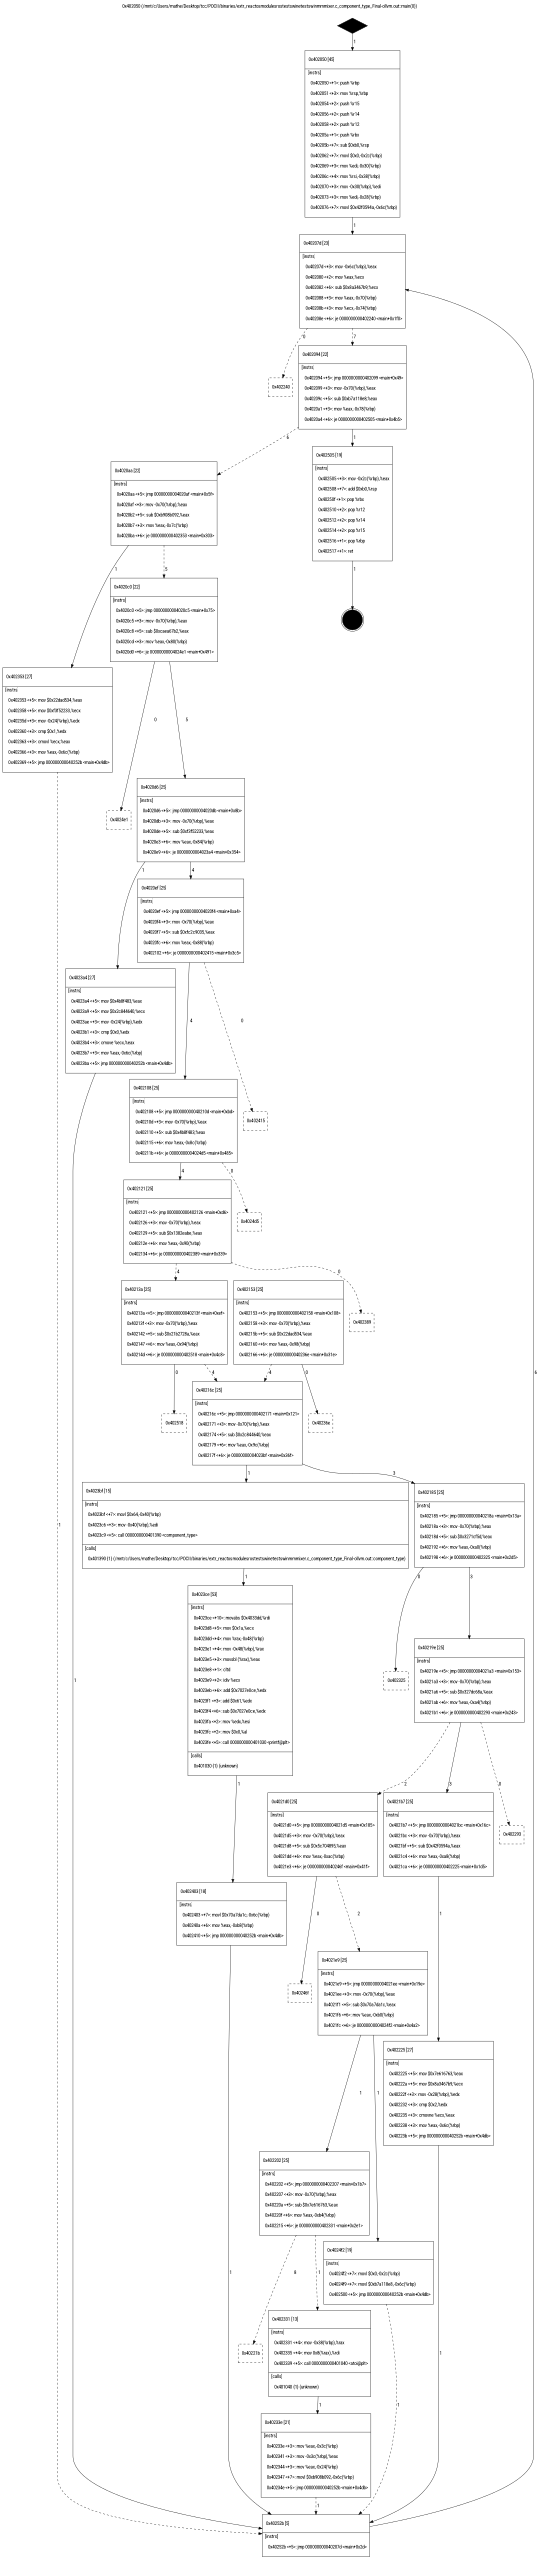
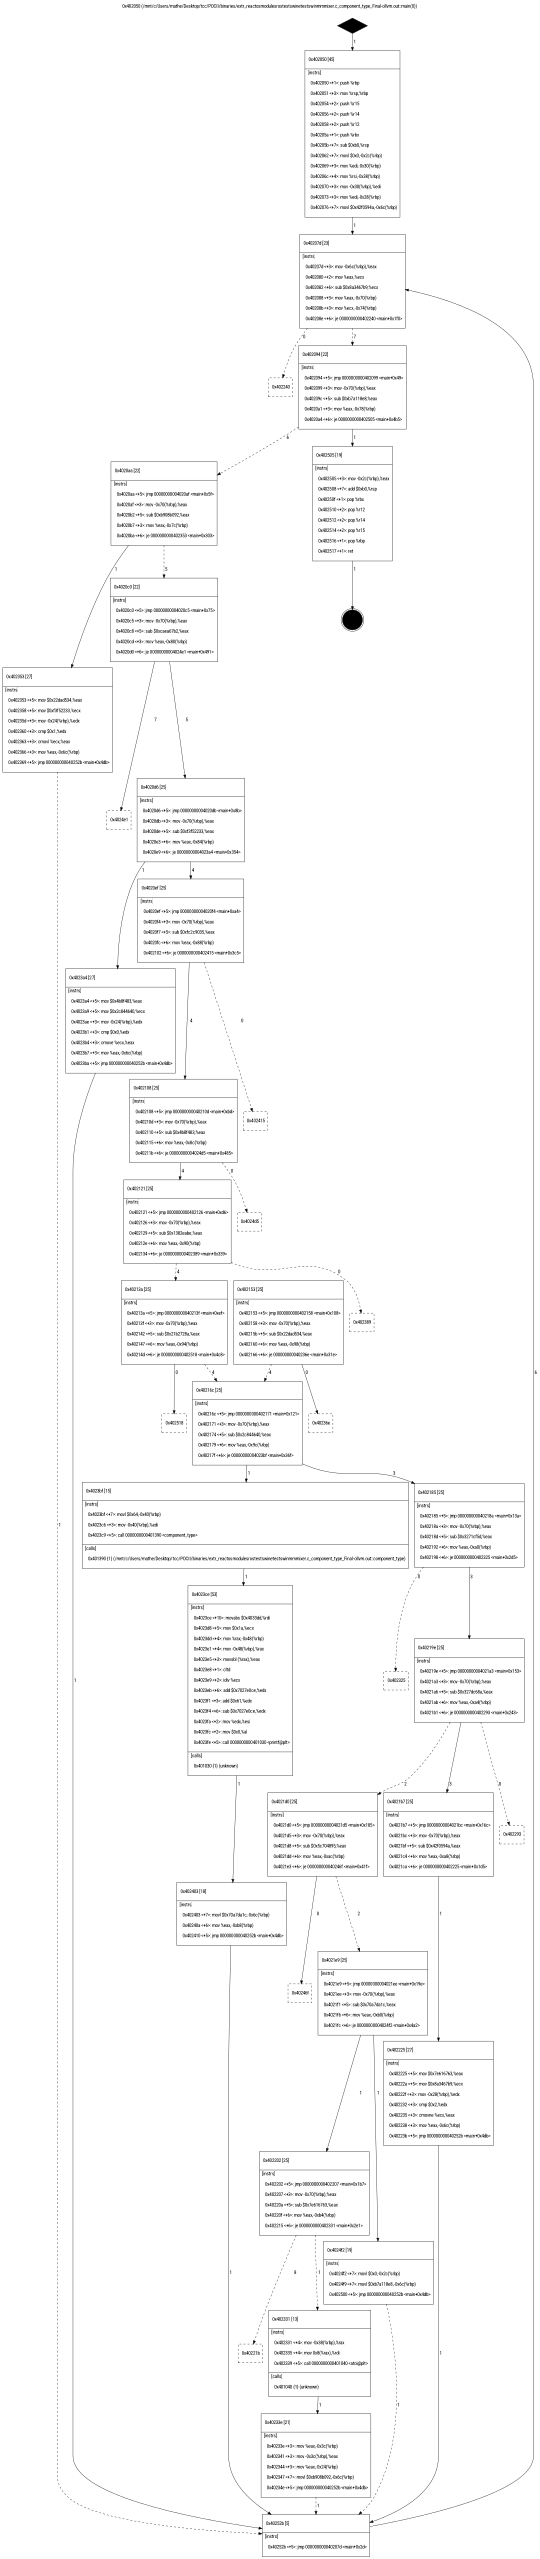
edge "0x4020c0 [22]" -> "0x4024e1": label " 0" -> " 7"
edge "0x402185 [25]" -> "0x402325": style solid -> dashed
